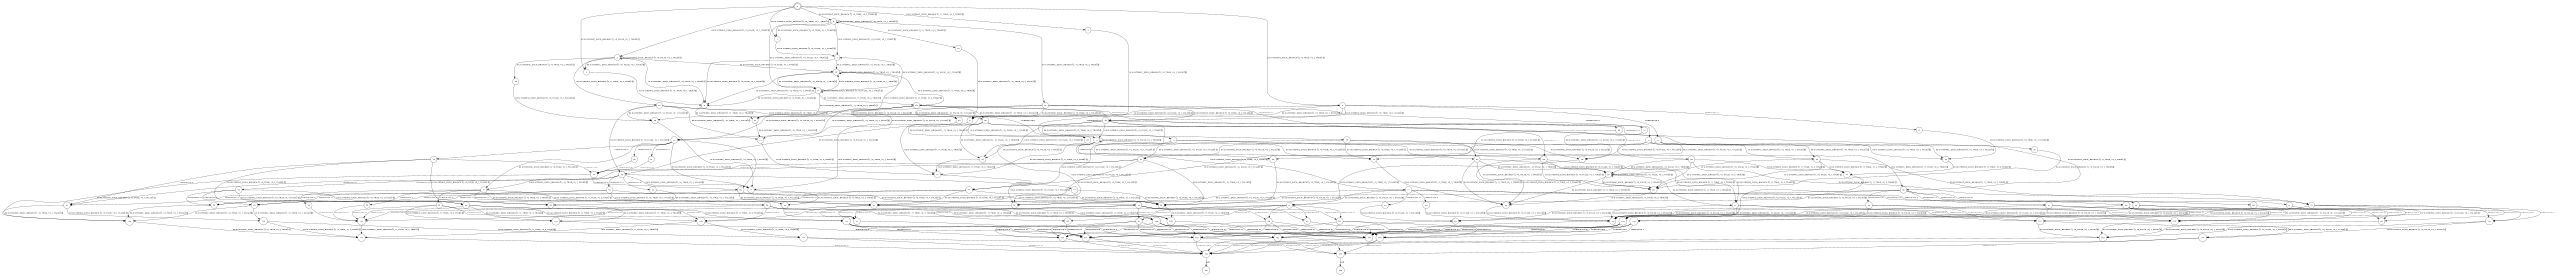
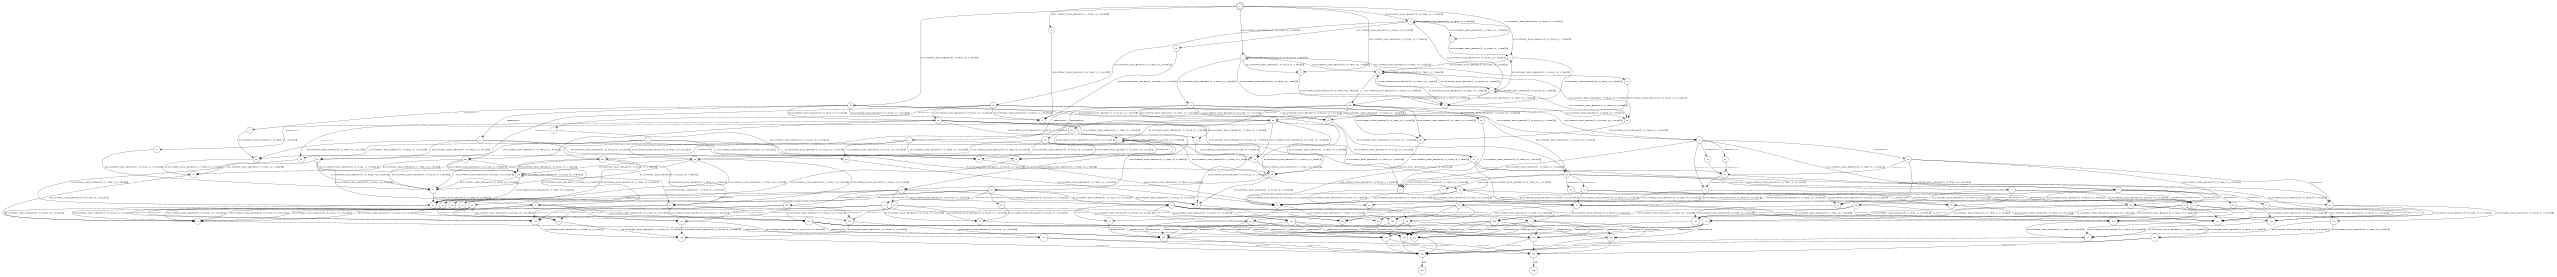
edge "12" -> "27": now "12" -> "38"
node "58": added
